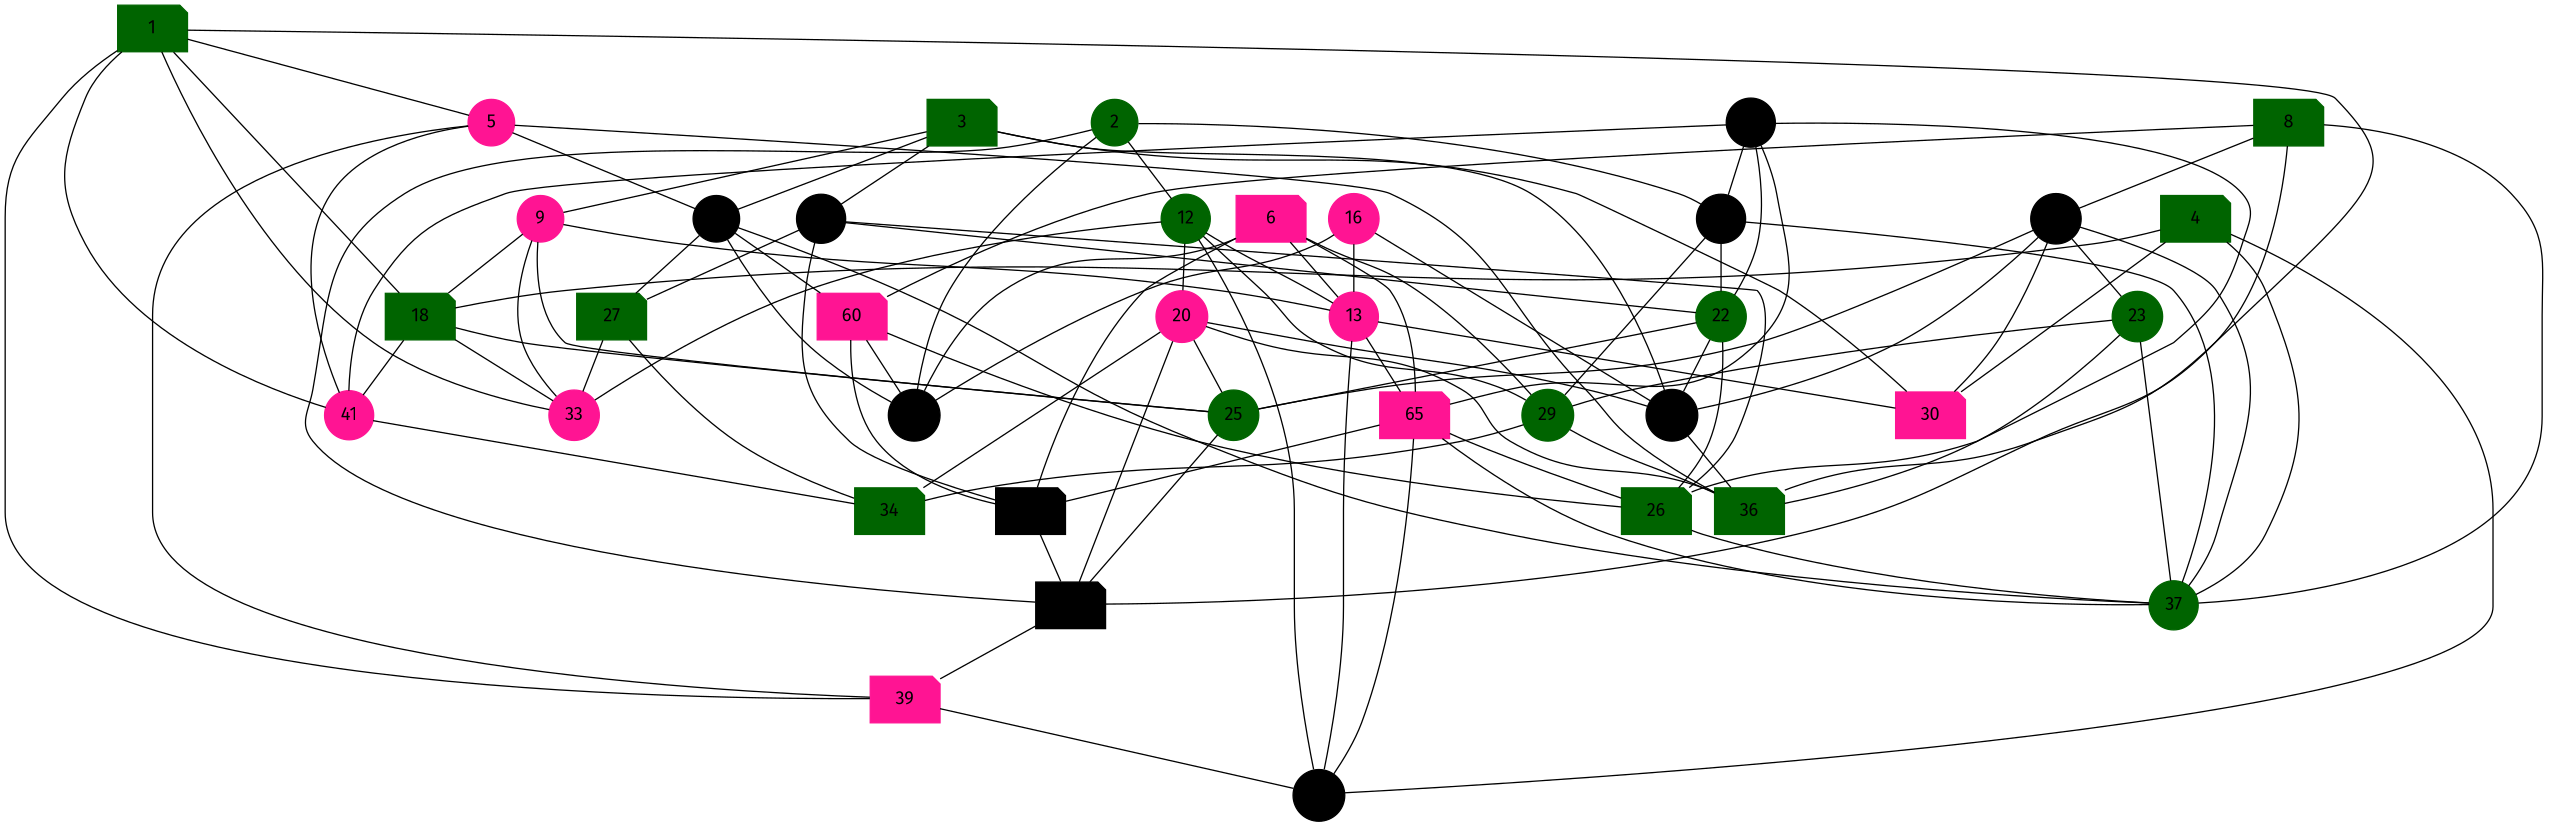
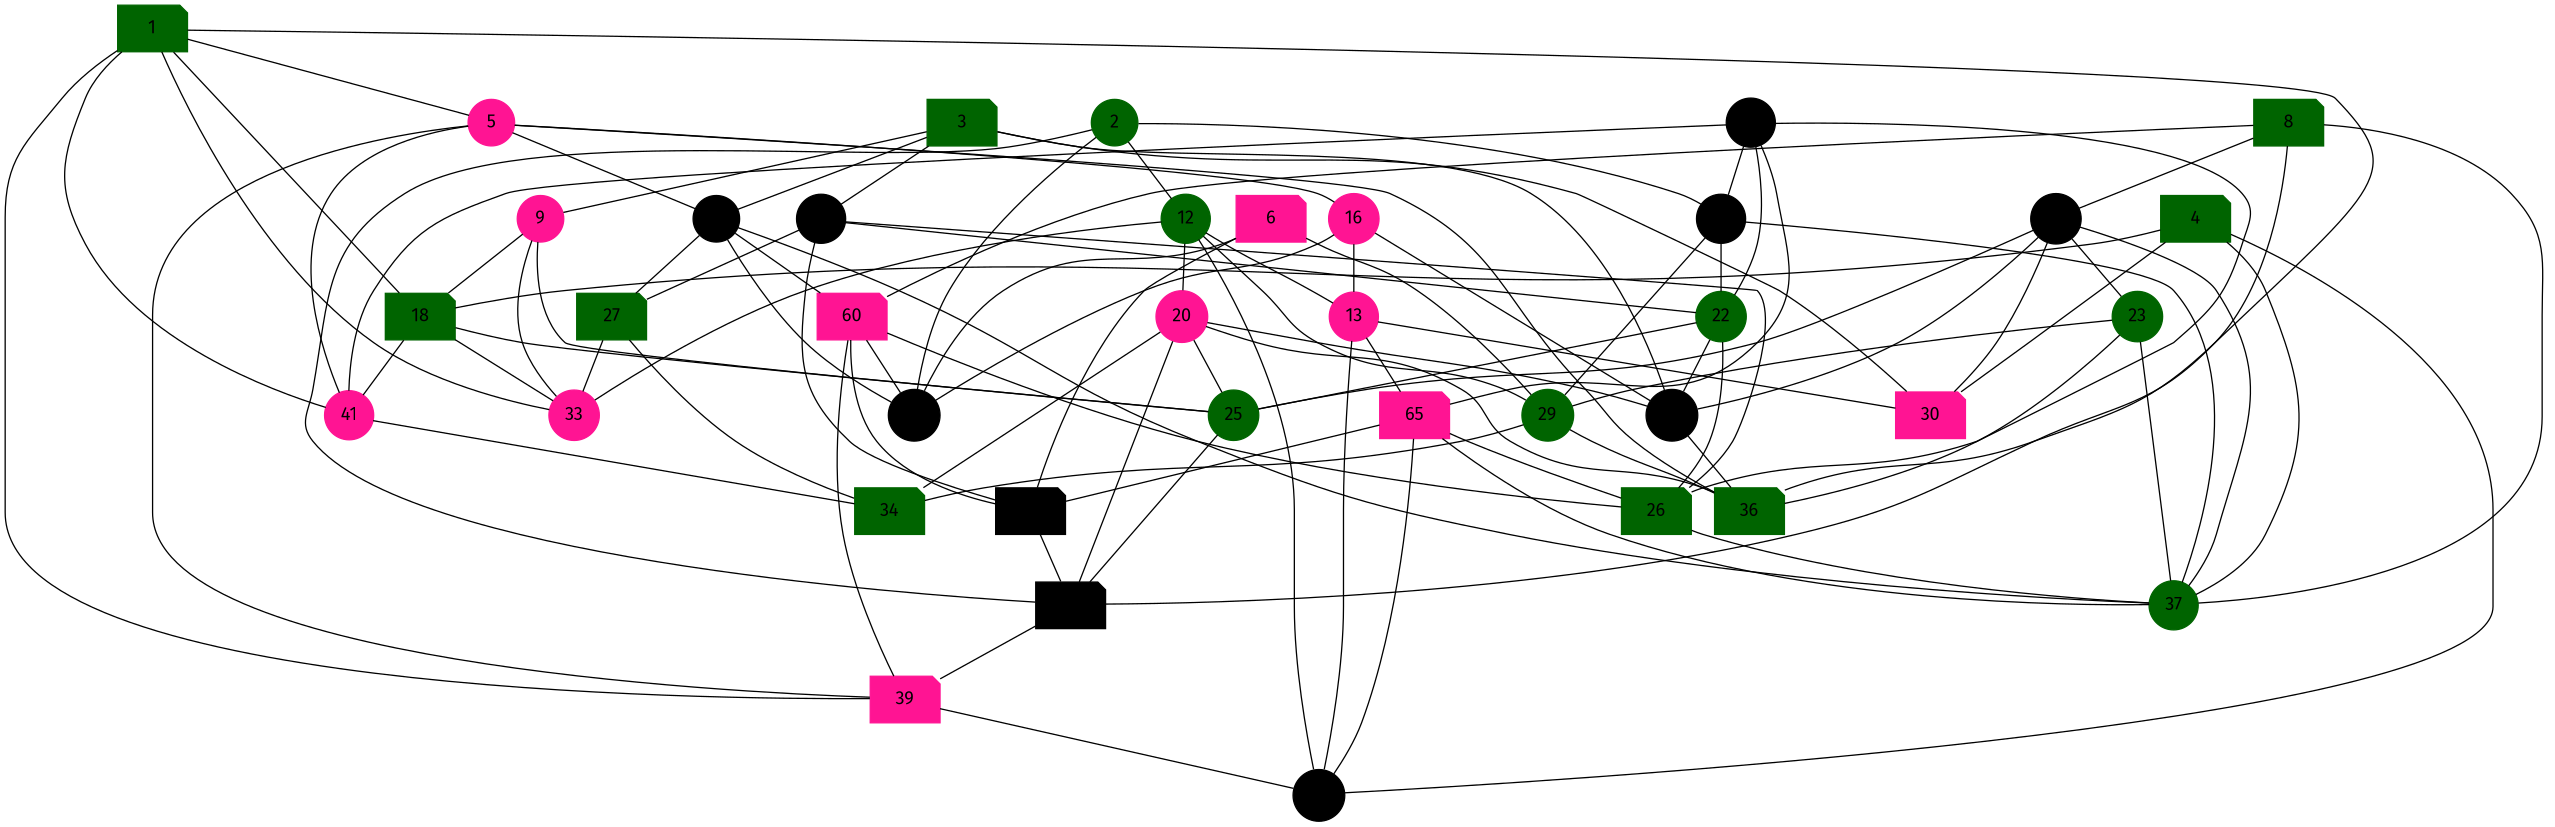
edge "5" -- "16": added
edge "9" -- "13": removed
edge "6" -- "13": removed
edge "6" -- "65": removed
edge "60" -- "39": added
